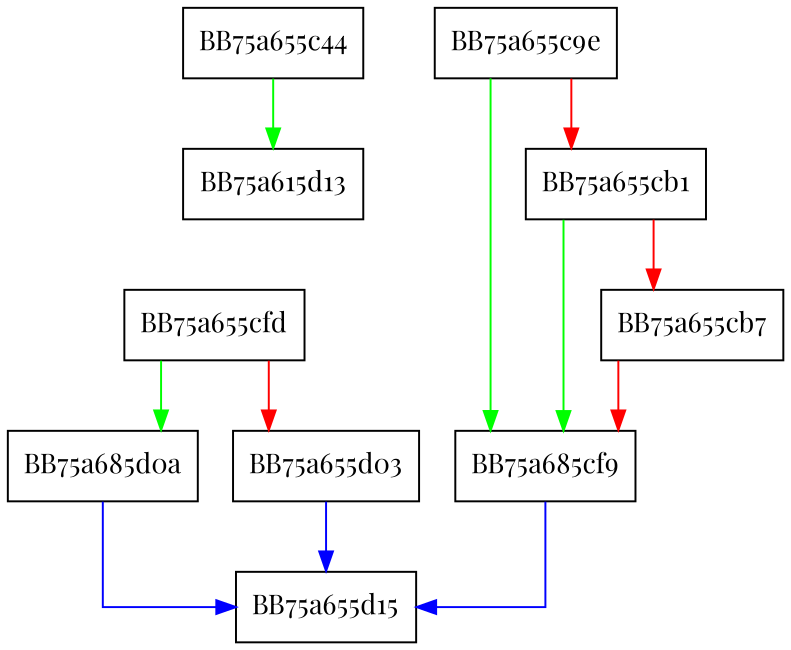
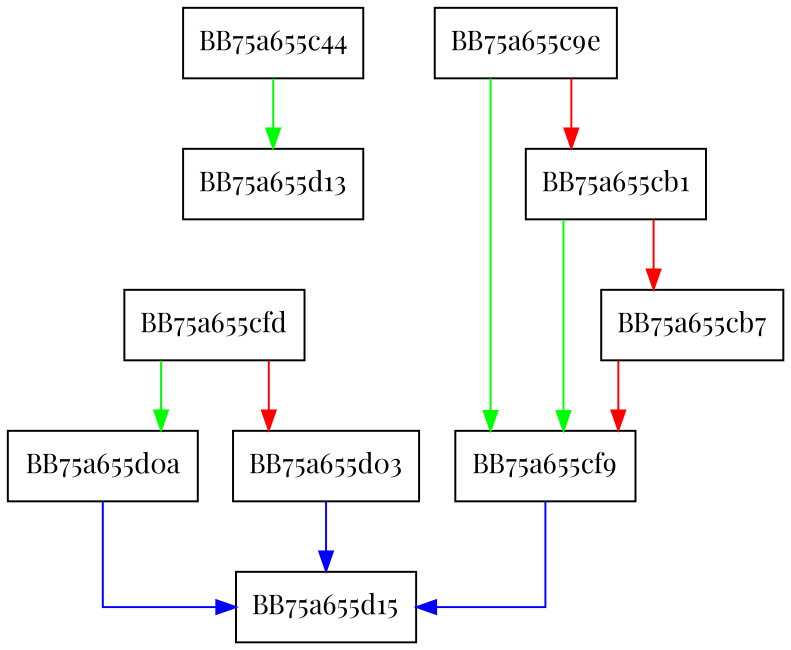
node "BB75a615d13": label "BB75a615d13" -> "BB75a655d13"
node "BB75a685d0a": label "BB75a685d0a" -> "BB75a655d0a"
node "BB75a685cf9": label "BB75a685cf9" -> "BB75a655cf9"
